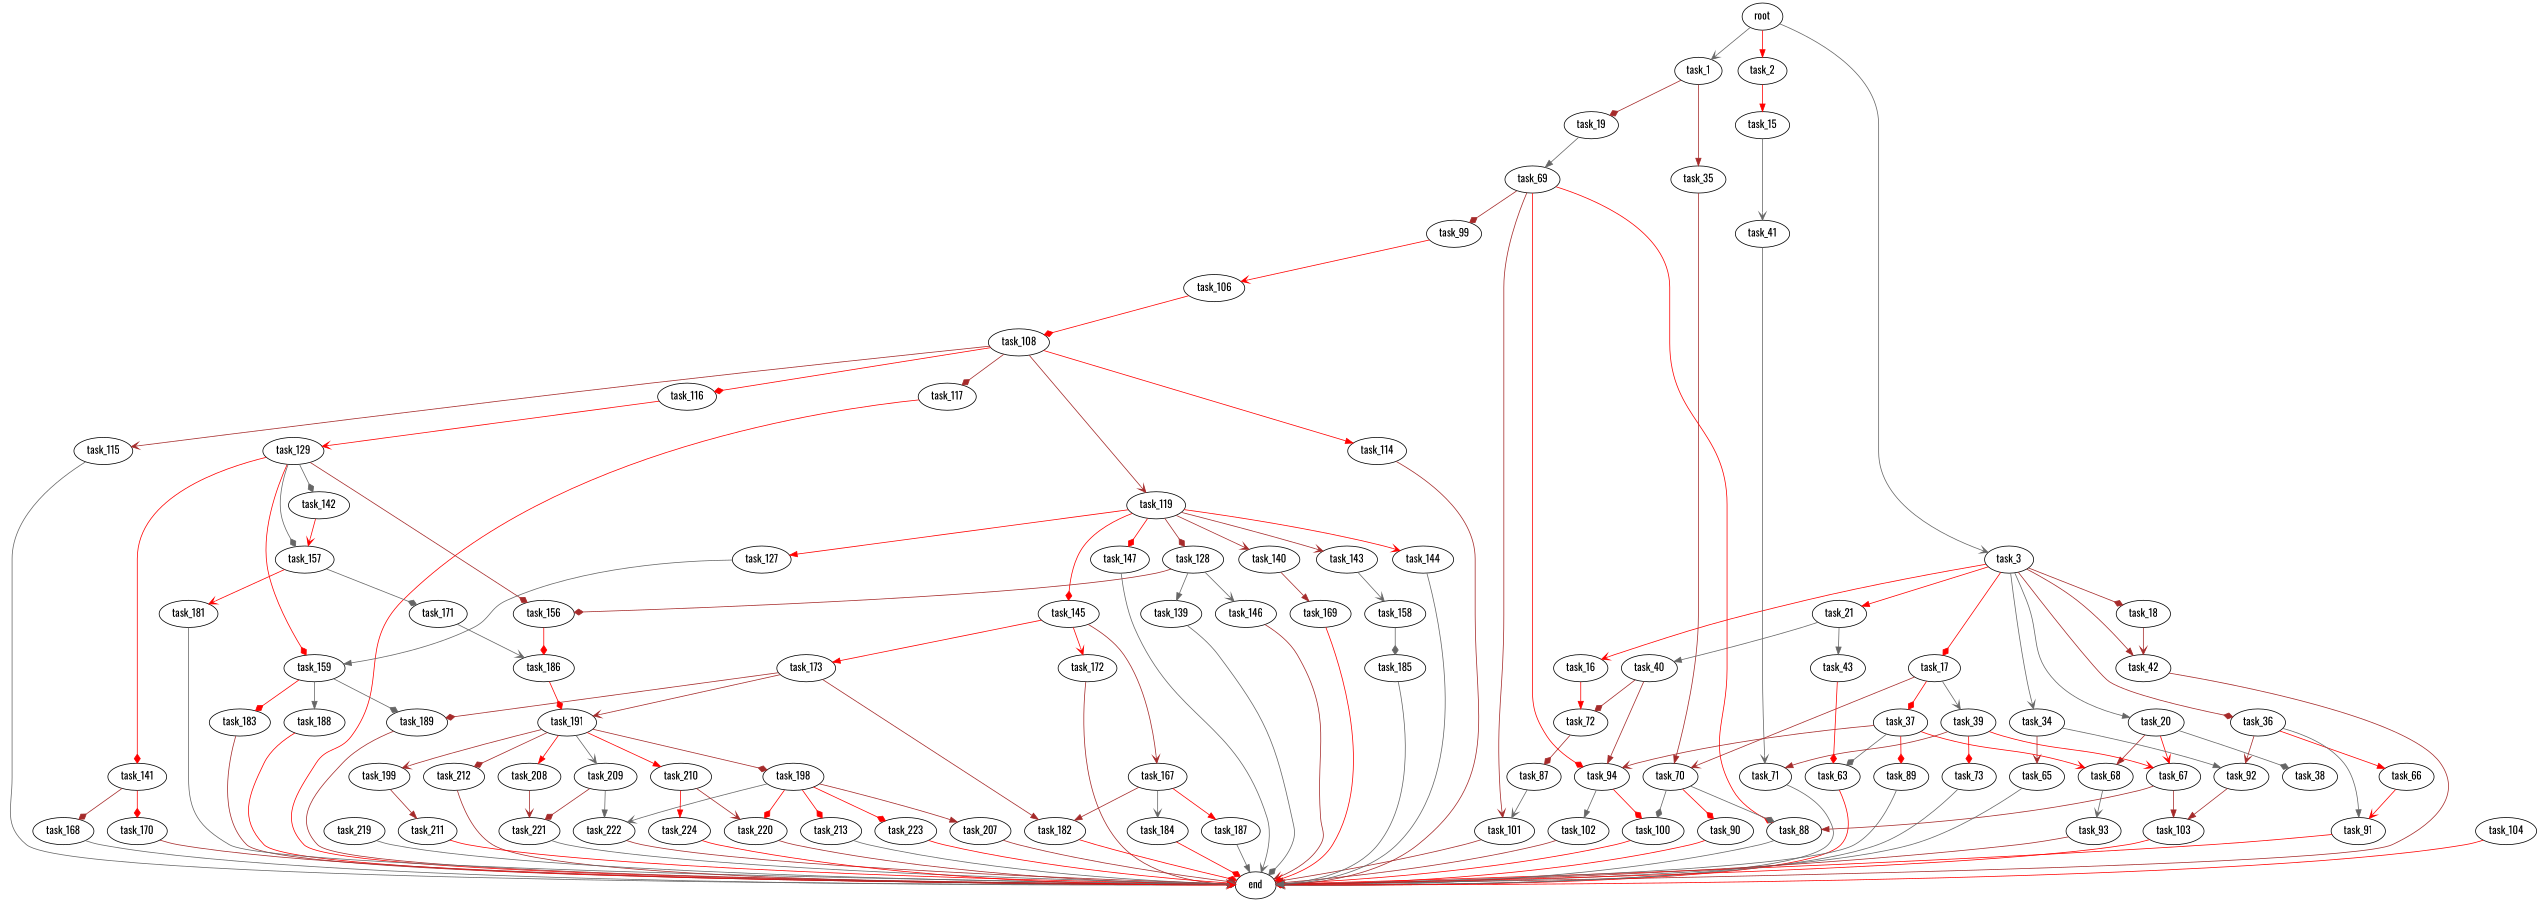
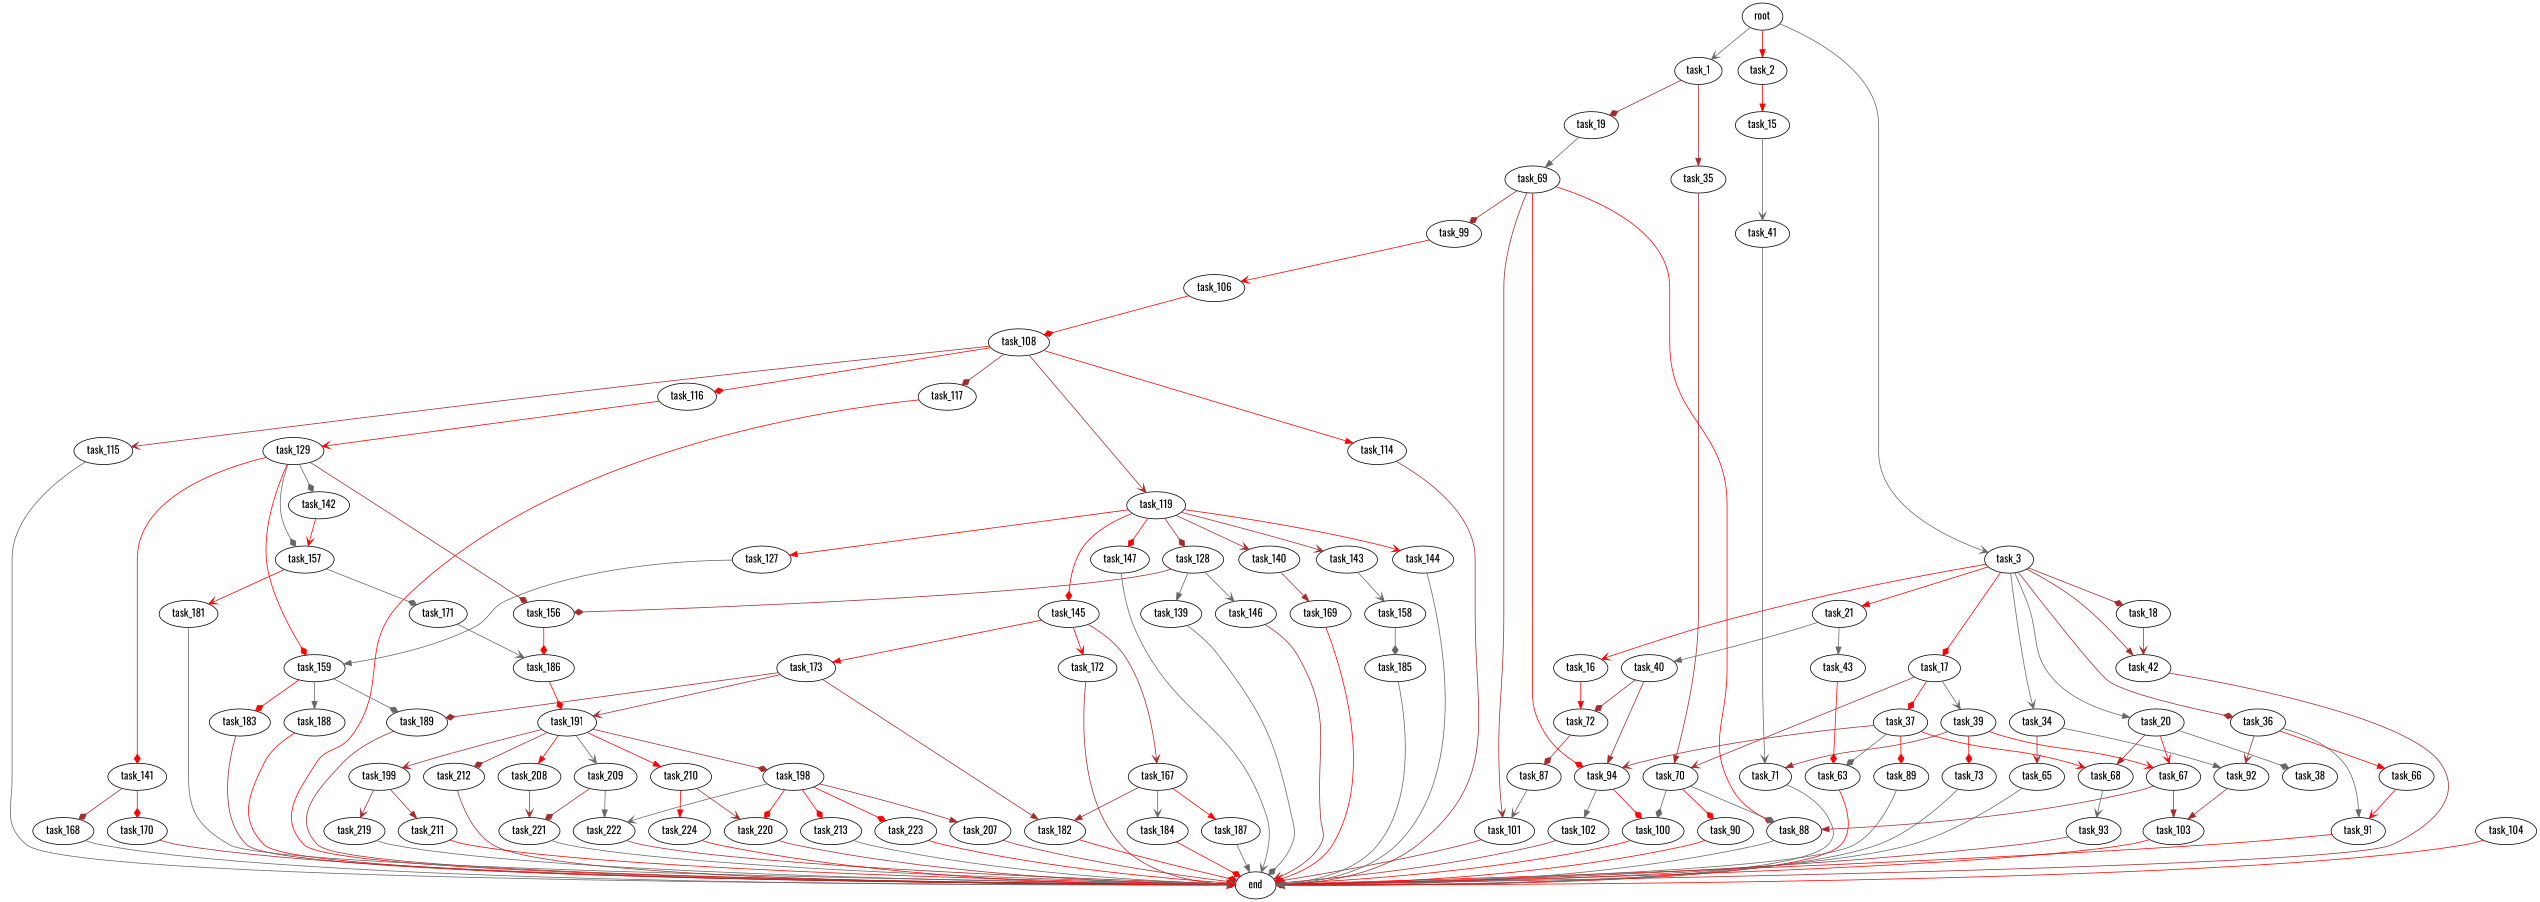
edge "task_199" -> "task_219": added
